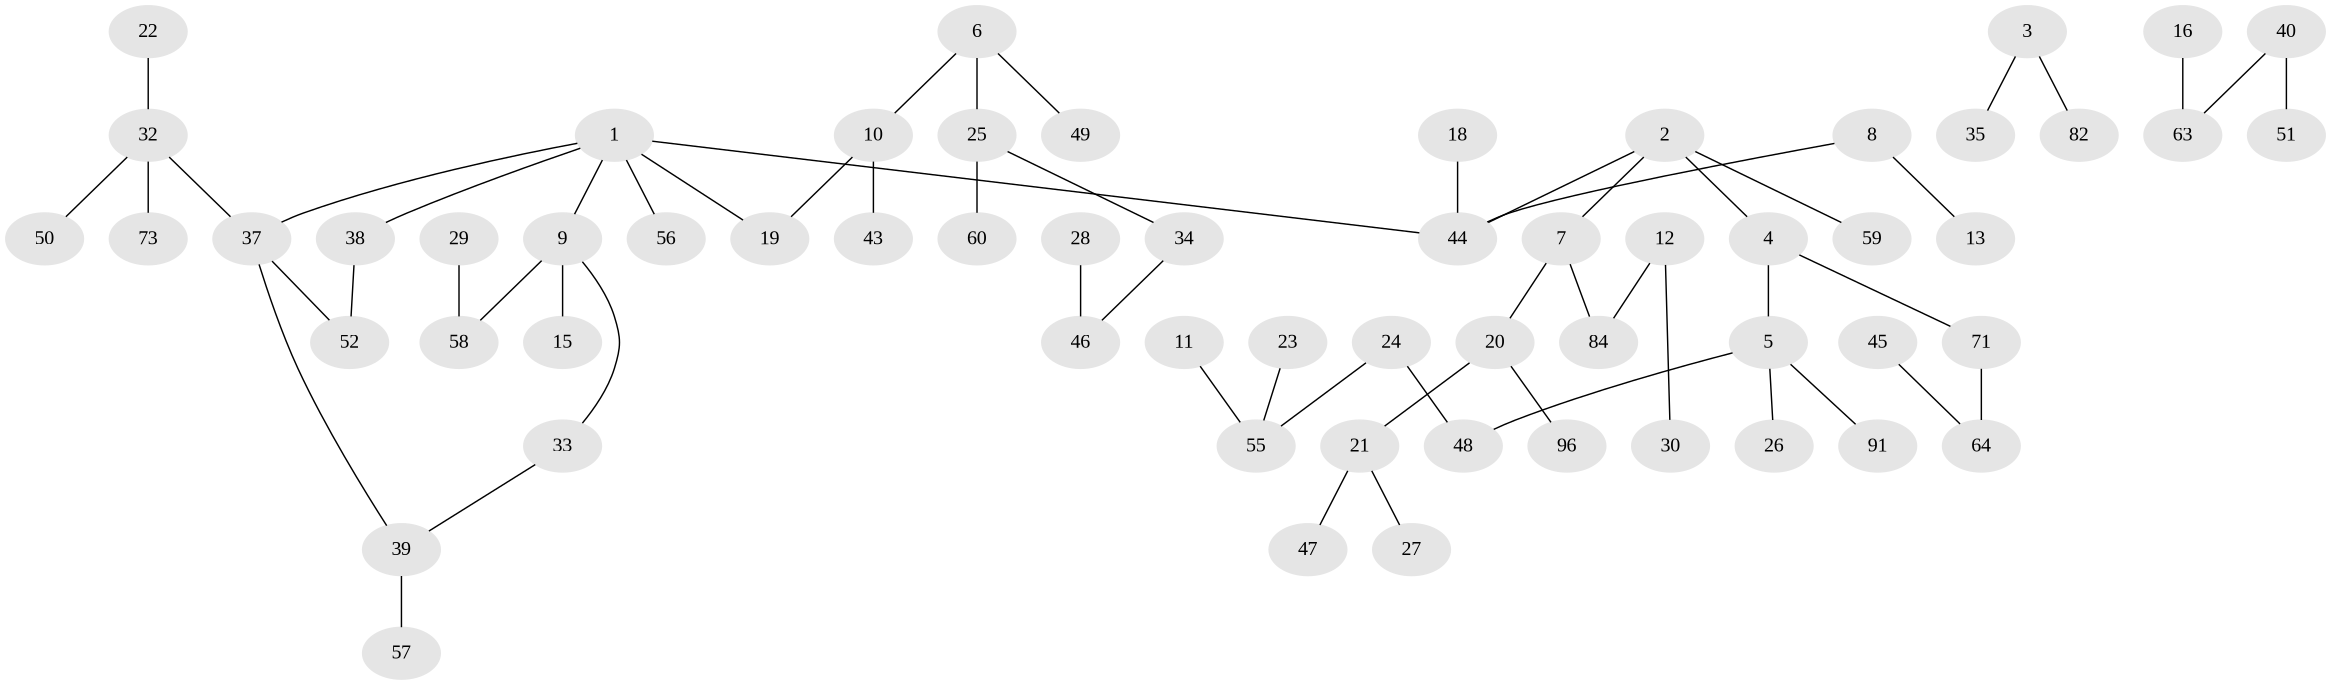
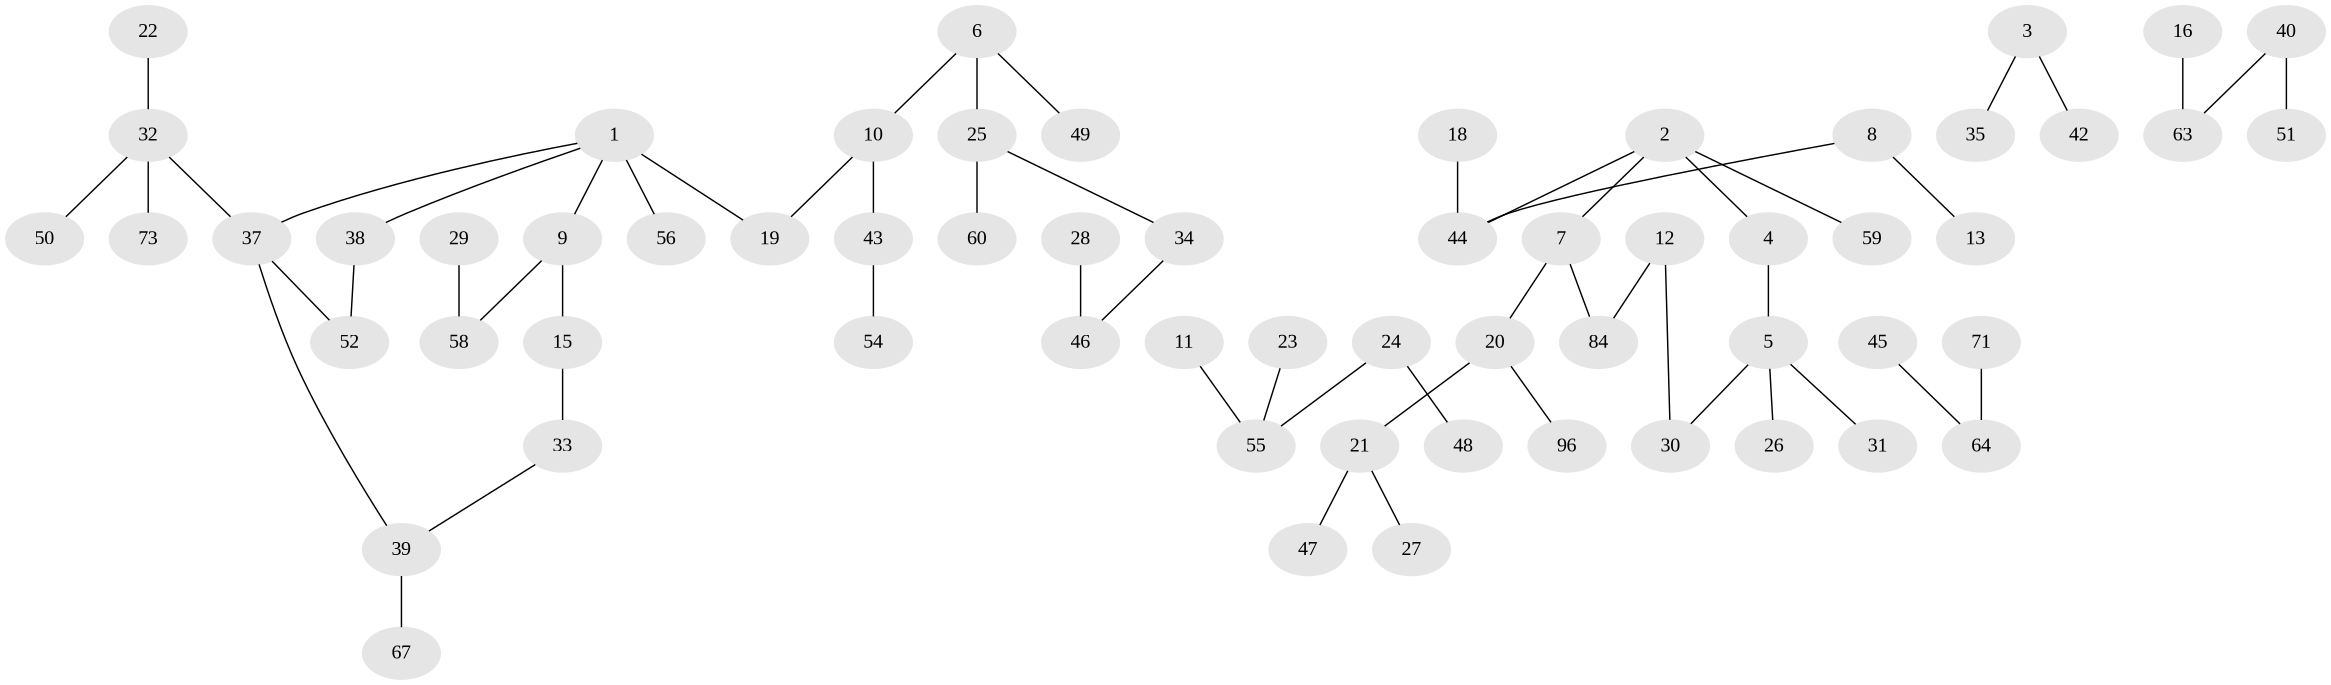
node "82": label "82" -> "42"
edge "1" -- "44": removed
edge "4" -- "71": removed
edge "9" -- "33": now "15" -- "33"
node "54": added
edge "5" -- "48": now "5" -- "30"
node "91": label "91" -> "31"
node "57": label "57" -> "67"
